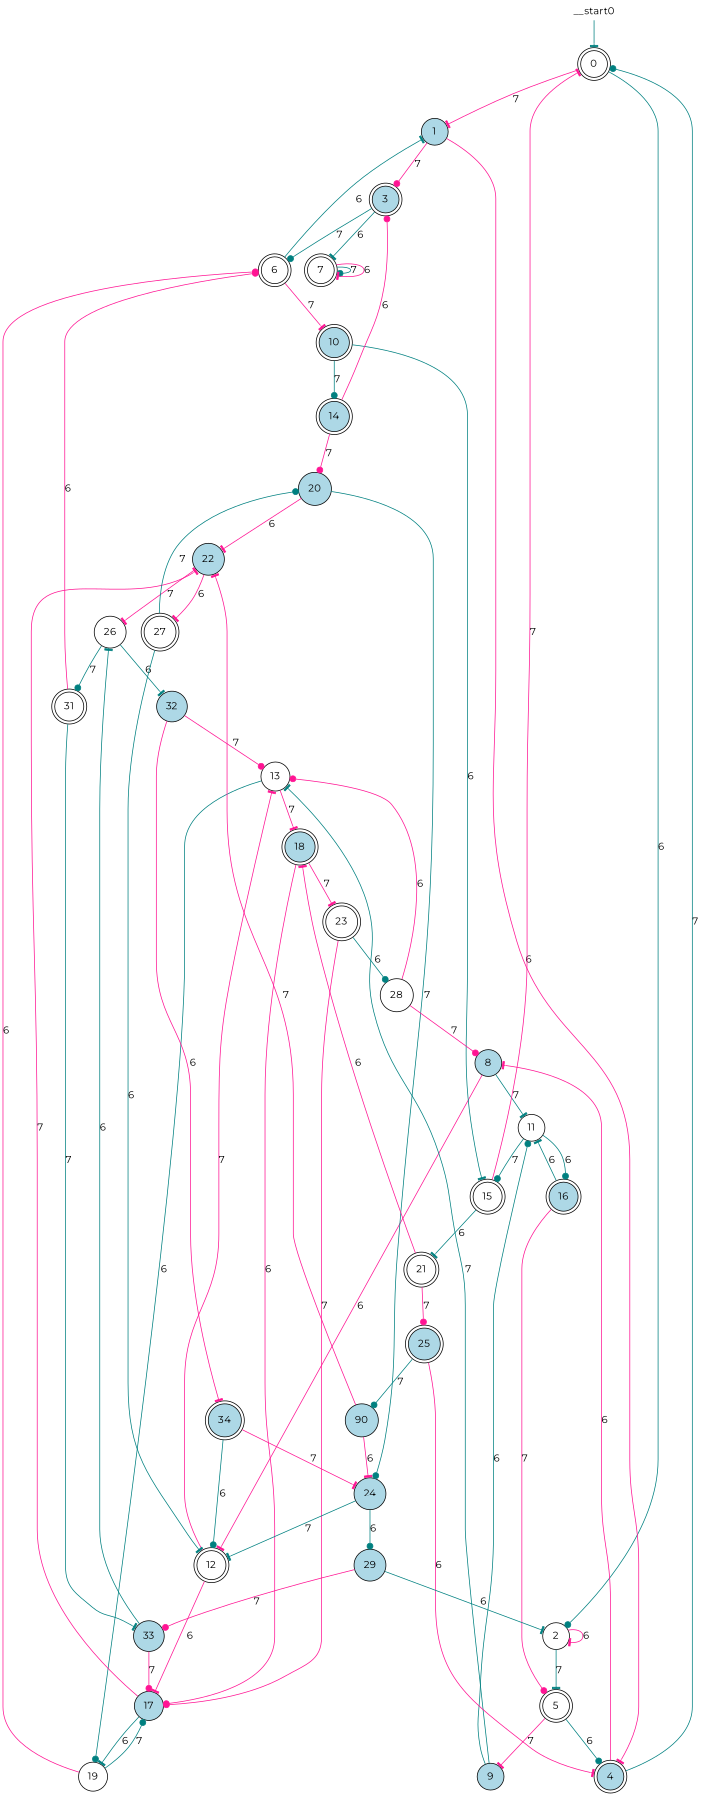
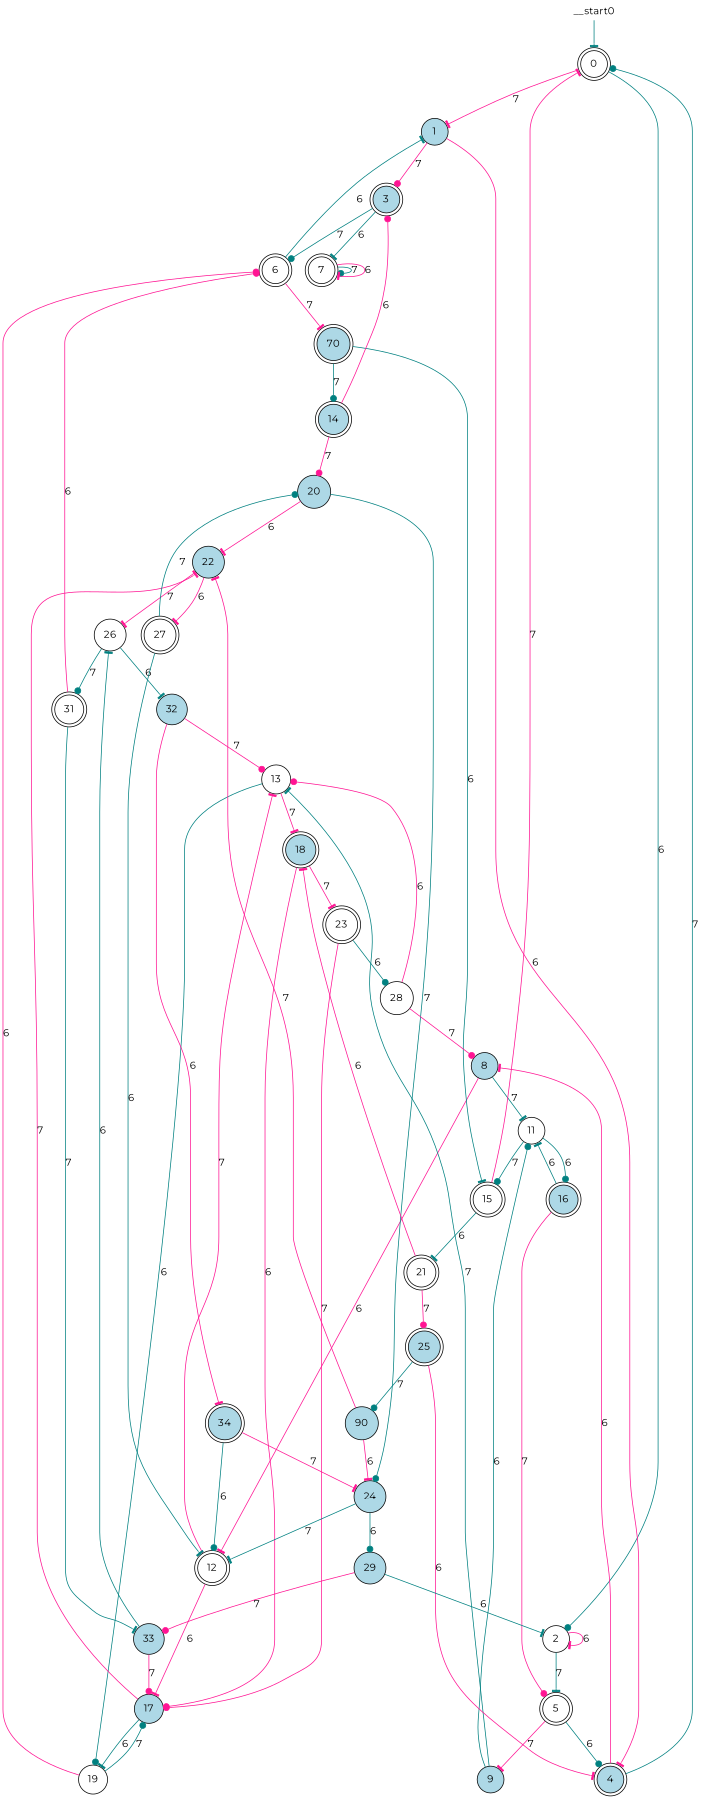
node "10": label "10" -> "70"
